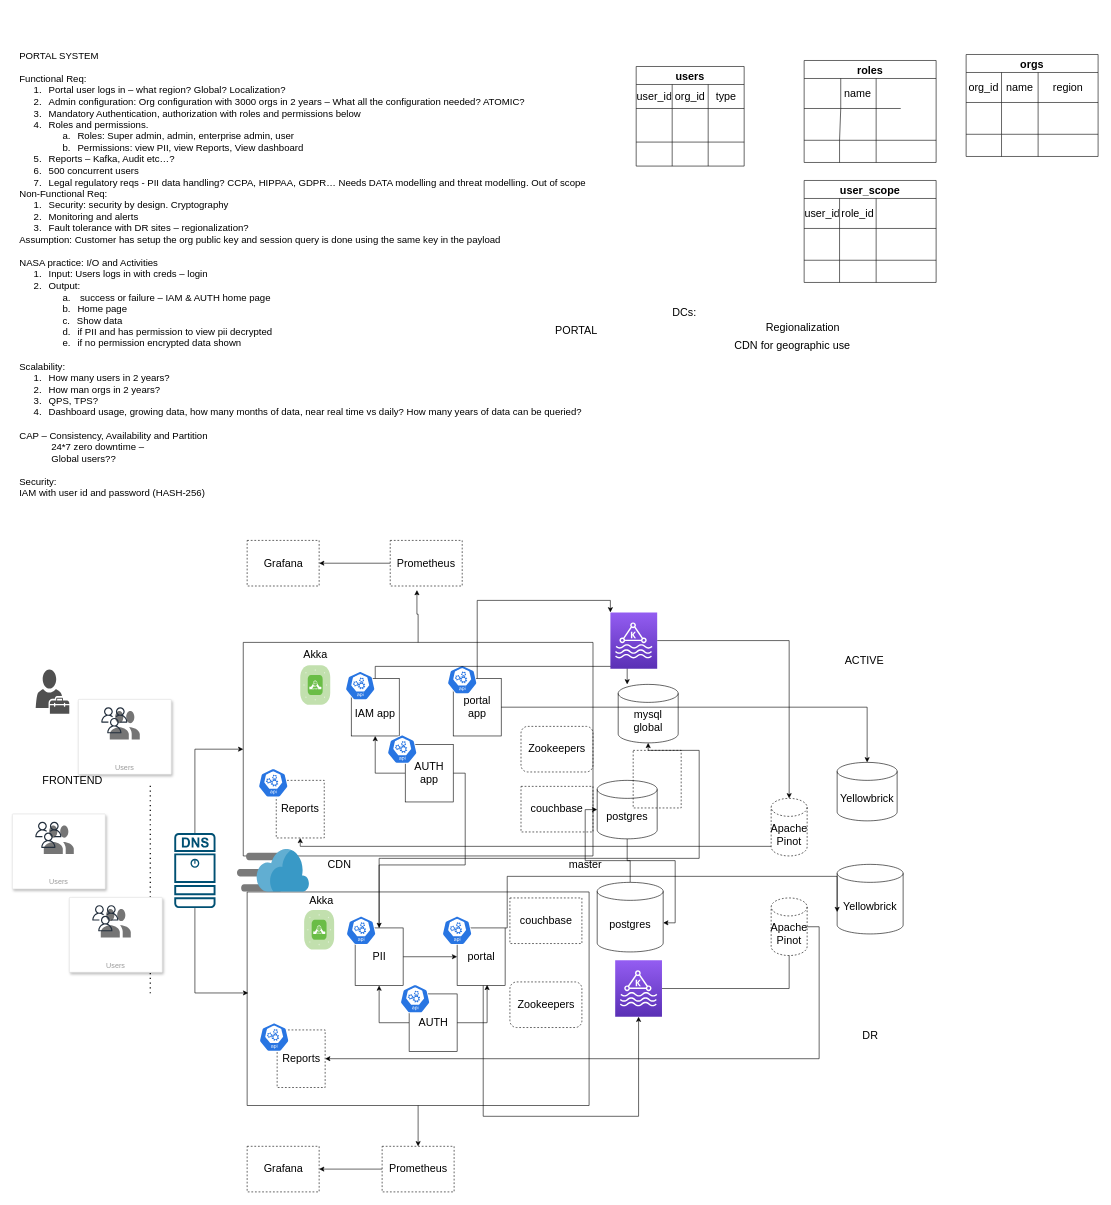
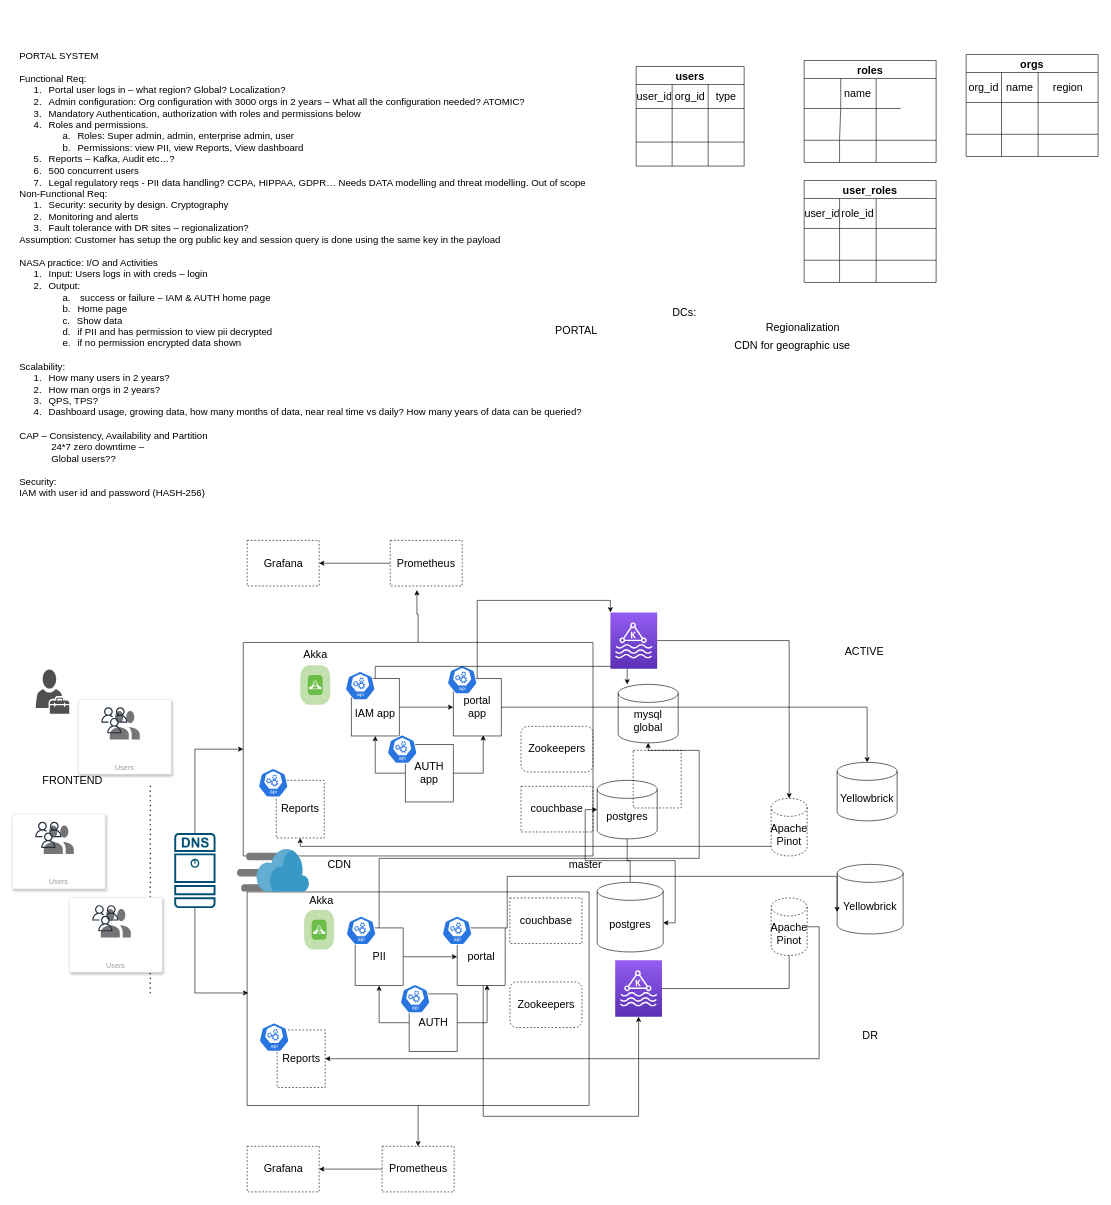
node "user_scope": label "user_scope" -> "user_roles"
node "ACTIVE": moved (864, 660) -> (864, 651)
edge "IAM app" -> "portal app": added
edge "AUTH app" -> "PII": now "AUTH app" -> "portal app"
